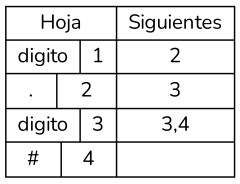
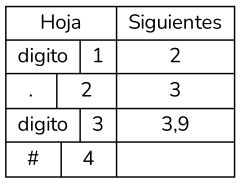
node "Hoja": text "3,4" -> "3,9"
